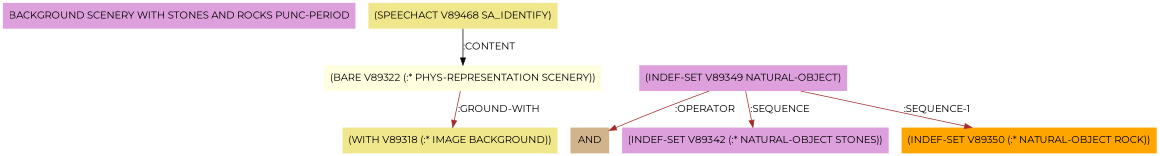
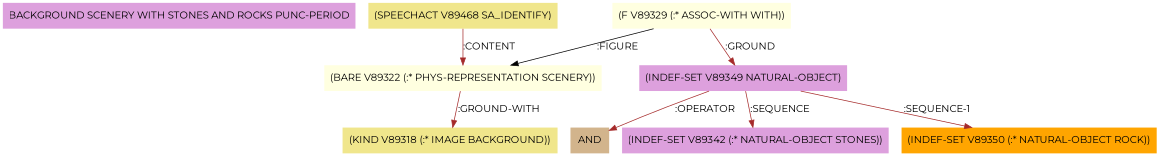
node "(F V89329 (:* ASSOC-WITH WITH))": added
edge "(SPEECHACT V89468 SA_IDENTIFY)" -> "(BARE V89322 (:* PHYS-REPRESENTATION SCENERY))": color black -> brown
node "(WITH V89318 (:* IMAGE BACKGROUND))": label "(WITH V89318 (:* IMAGE BACKGROUND))" -> "(KIND V89318 (:* IMAGE BACKGROUND))"
